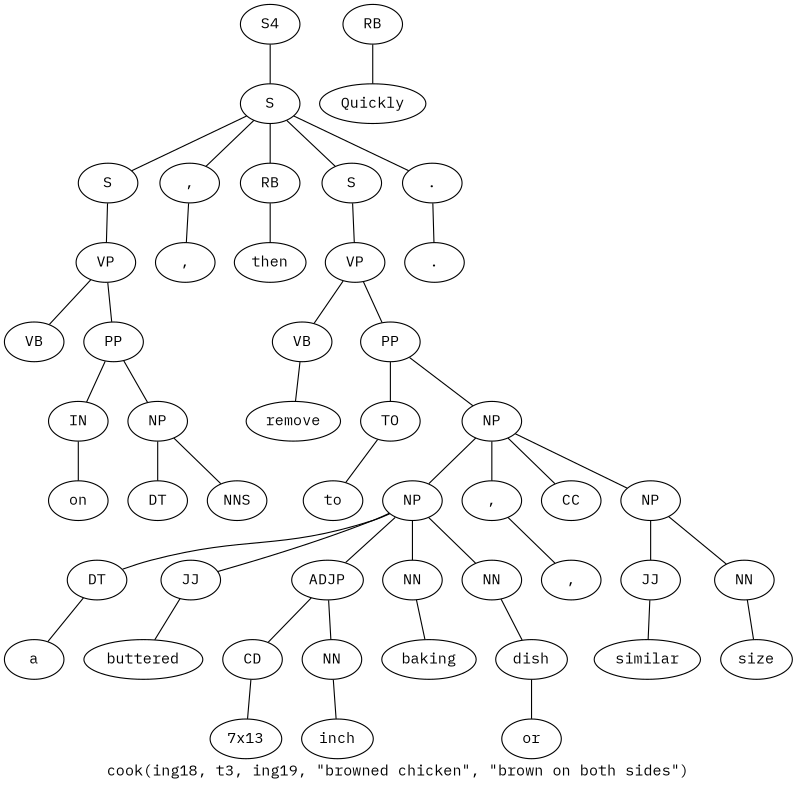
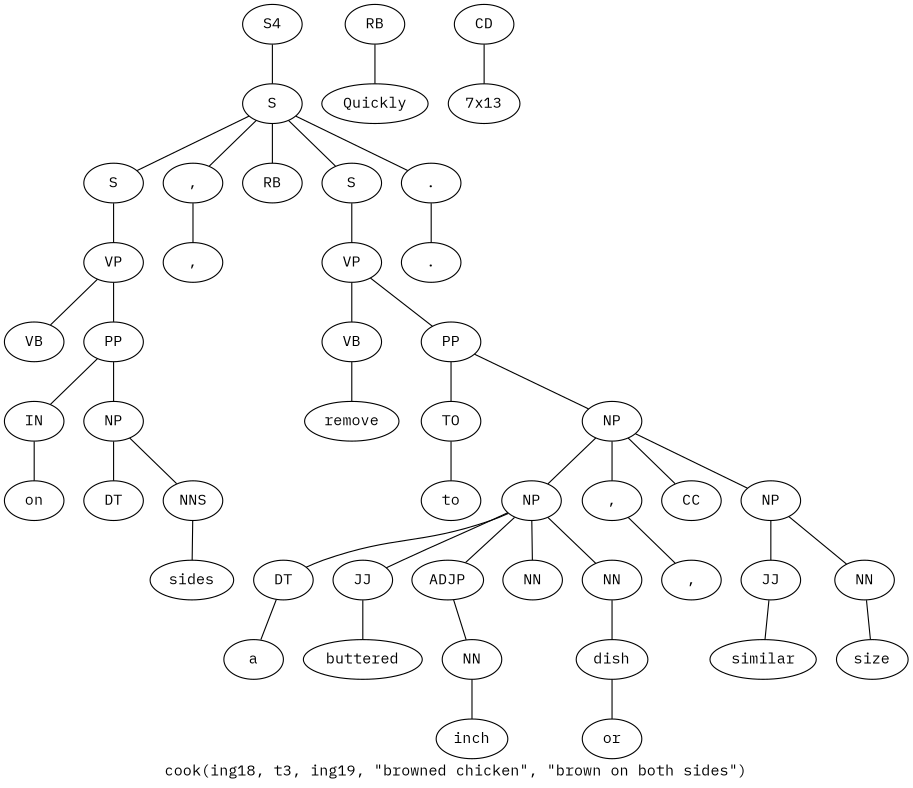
node "then": removed
node "sides": added
edge "ADJP" -- "CD": removed
node "baking": removed
